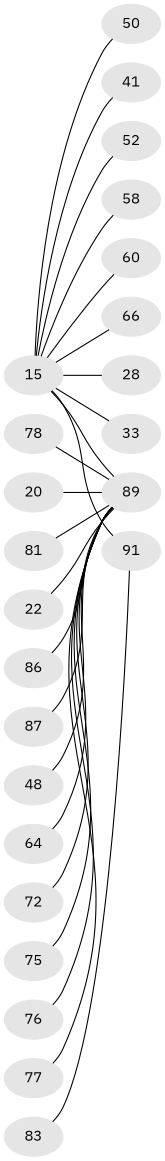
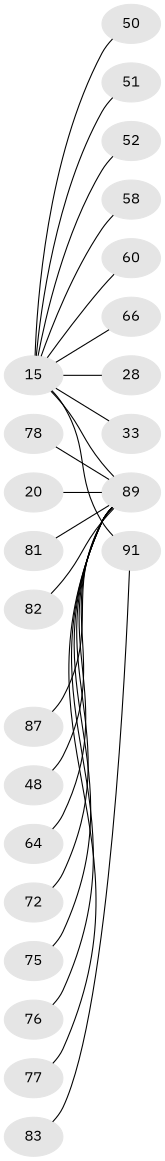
node "41": label "41" -> "51"
node "22": label "22" -> "82"
node "86": removed
